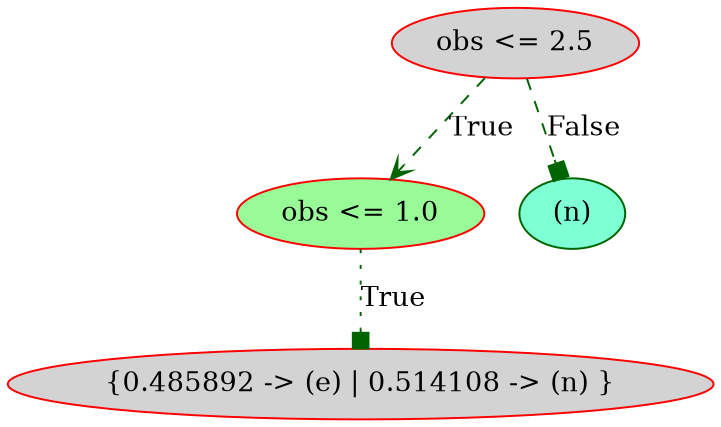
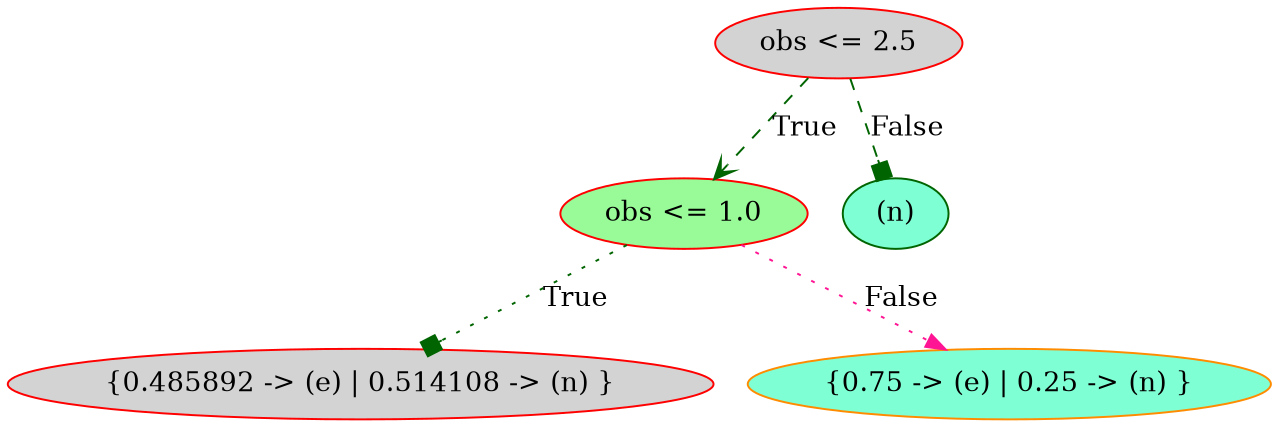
node "{0.75 -> (e) | 0.25 -> (n) }": added
